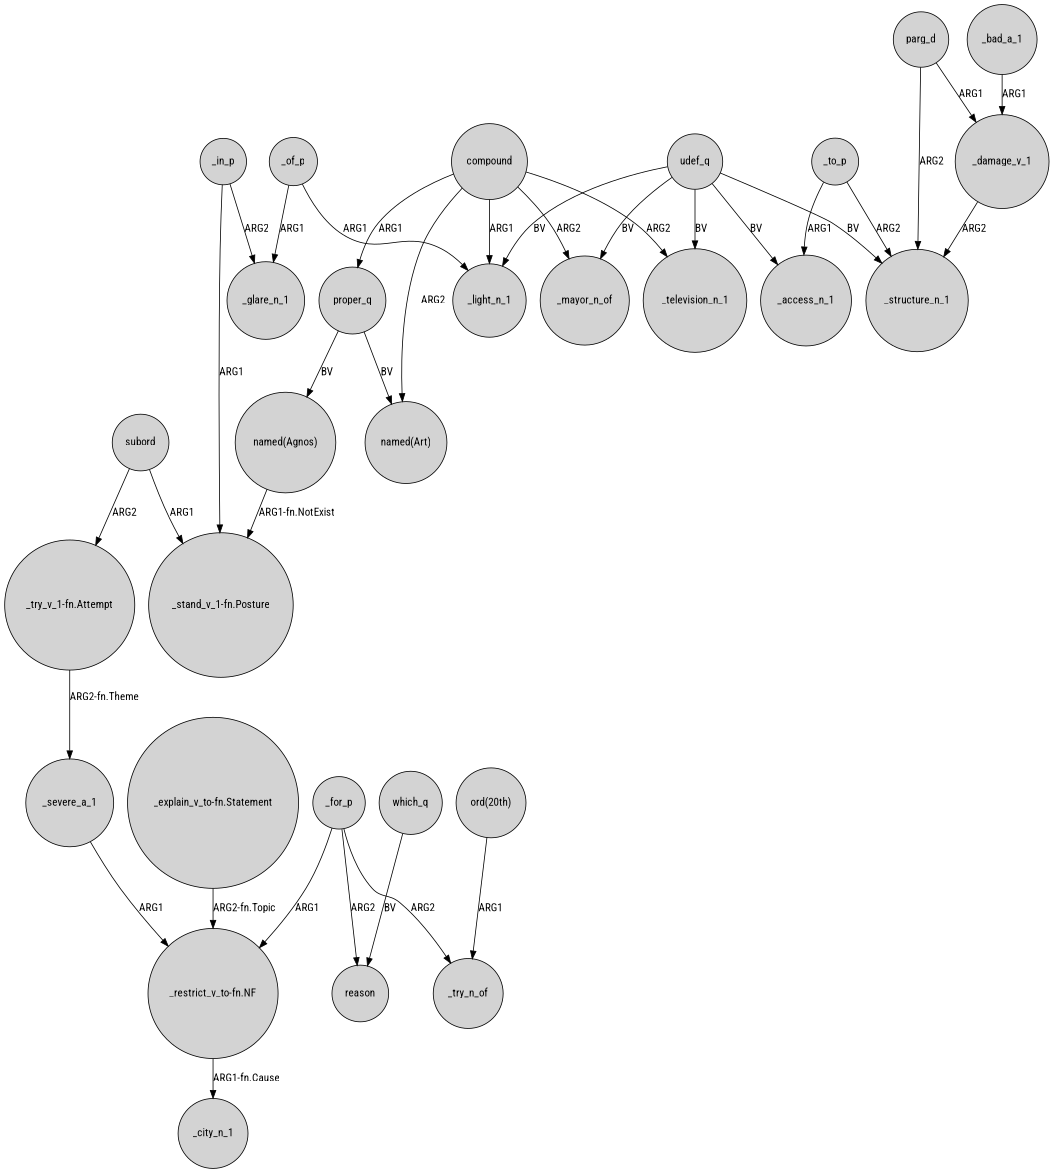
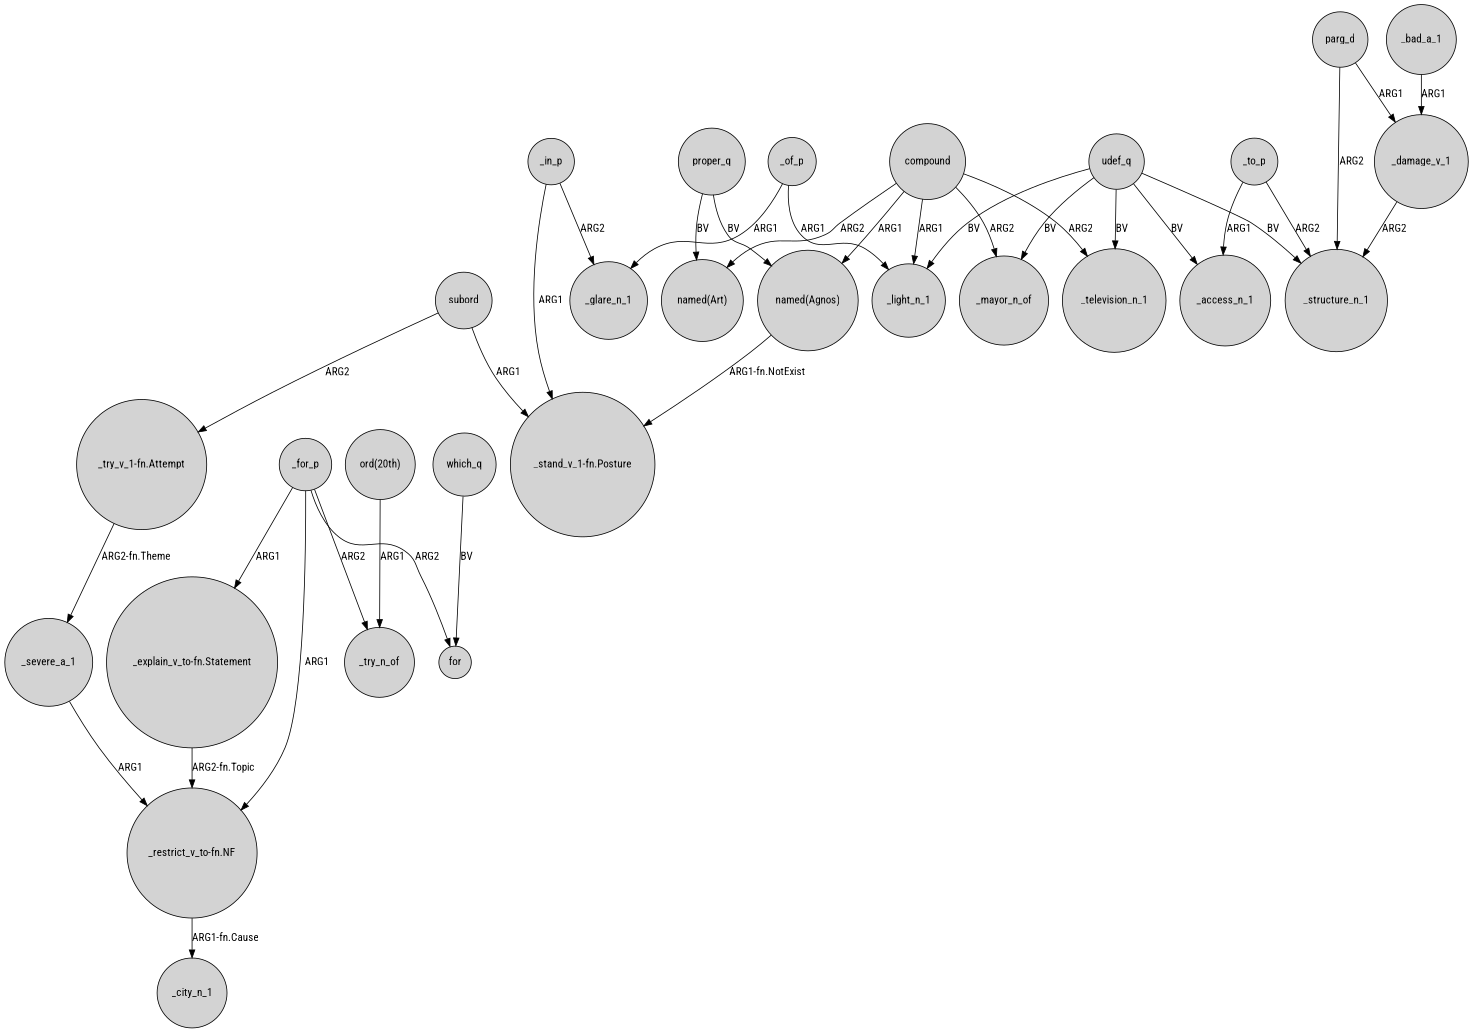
edge "compound" -> "proper_q": now "compound" -> "named(Agnos)"
edge "_for_p" -> "_explain_v_to-fn.Statement": added, label "ARG1"
node "reason": label "reason" -> "for"
